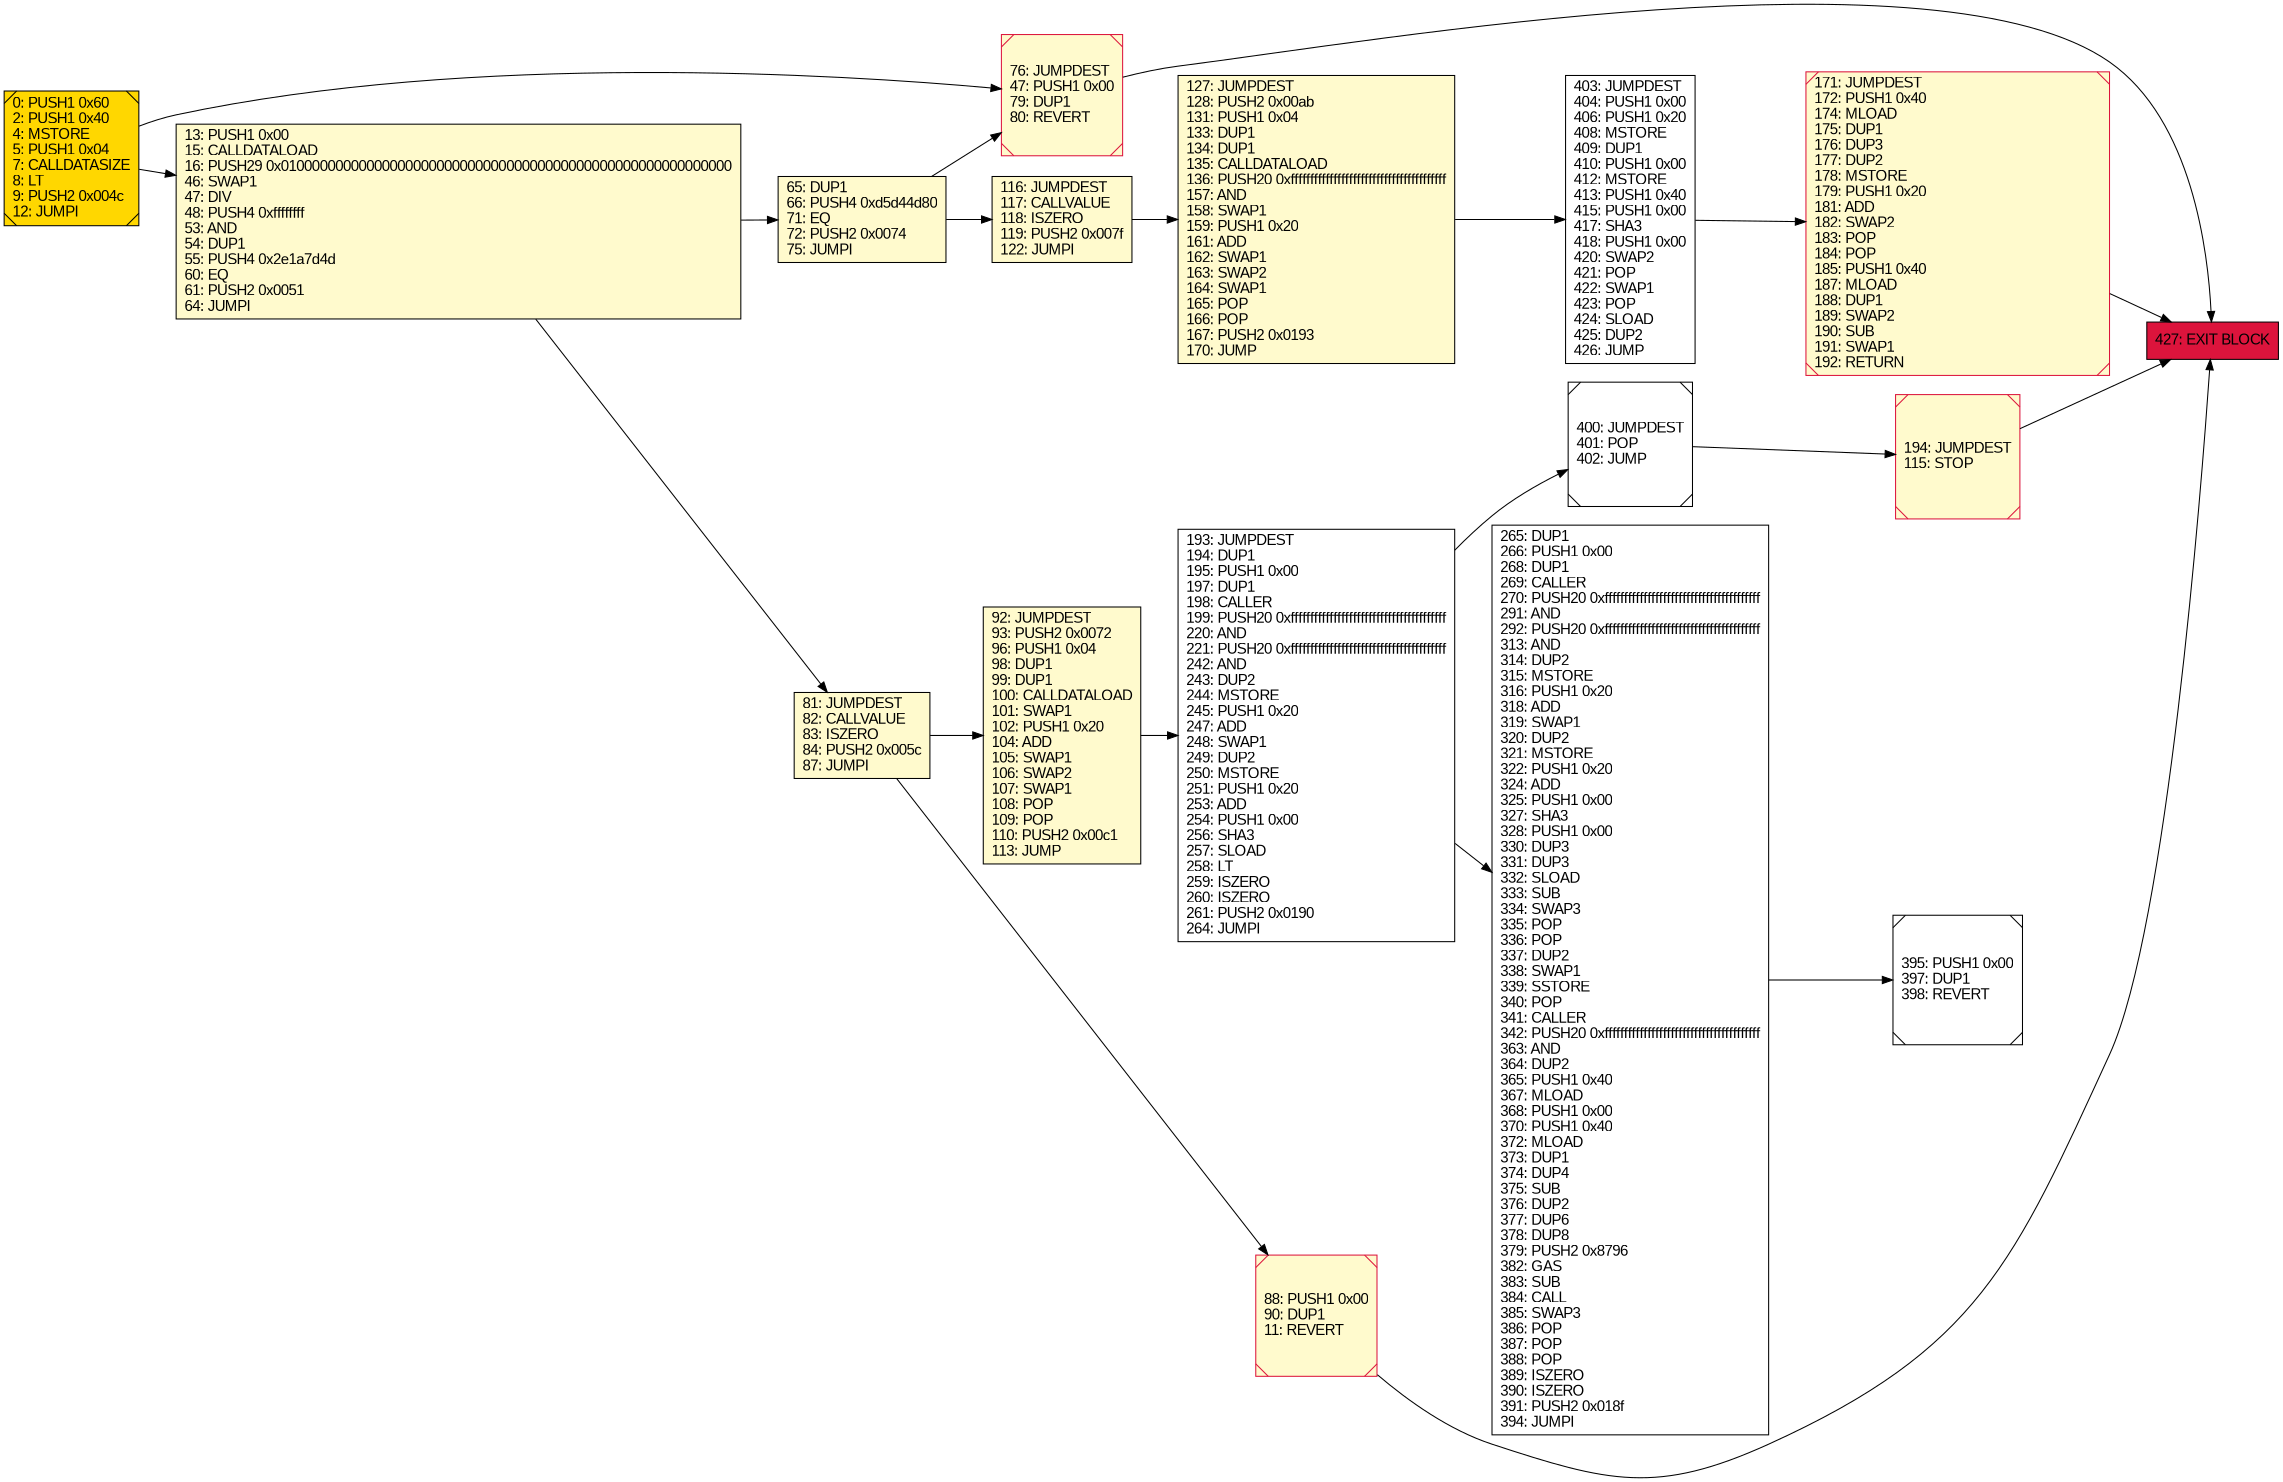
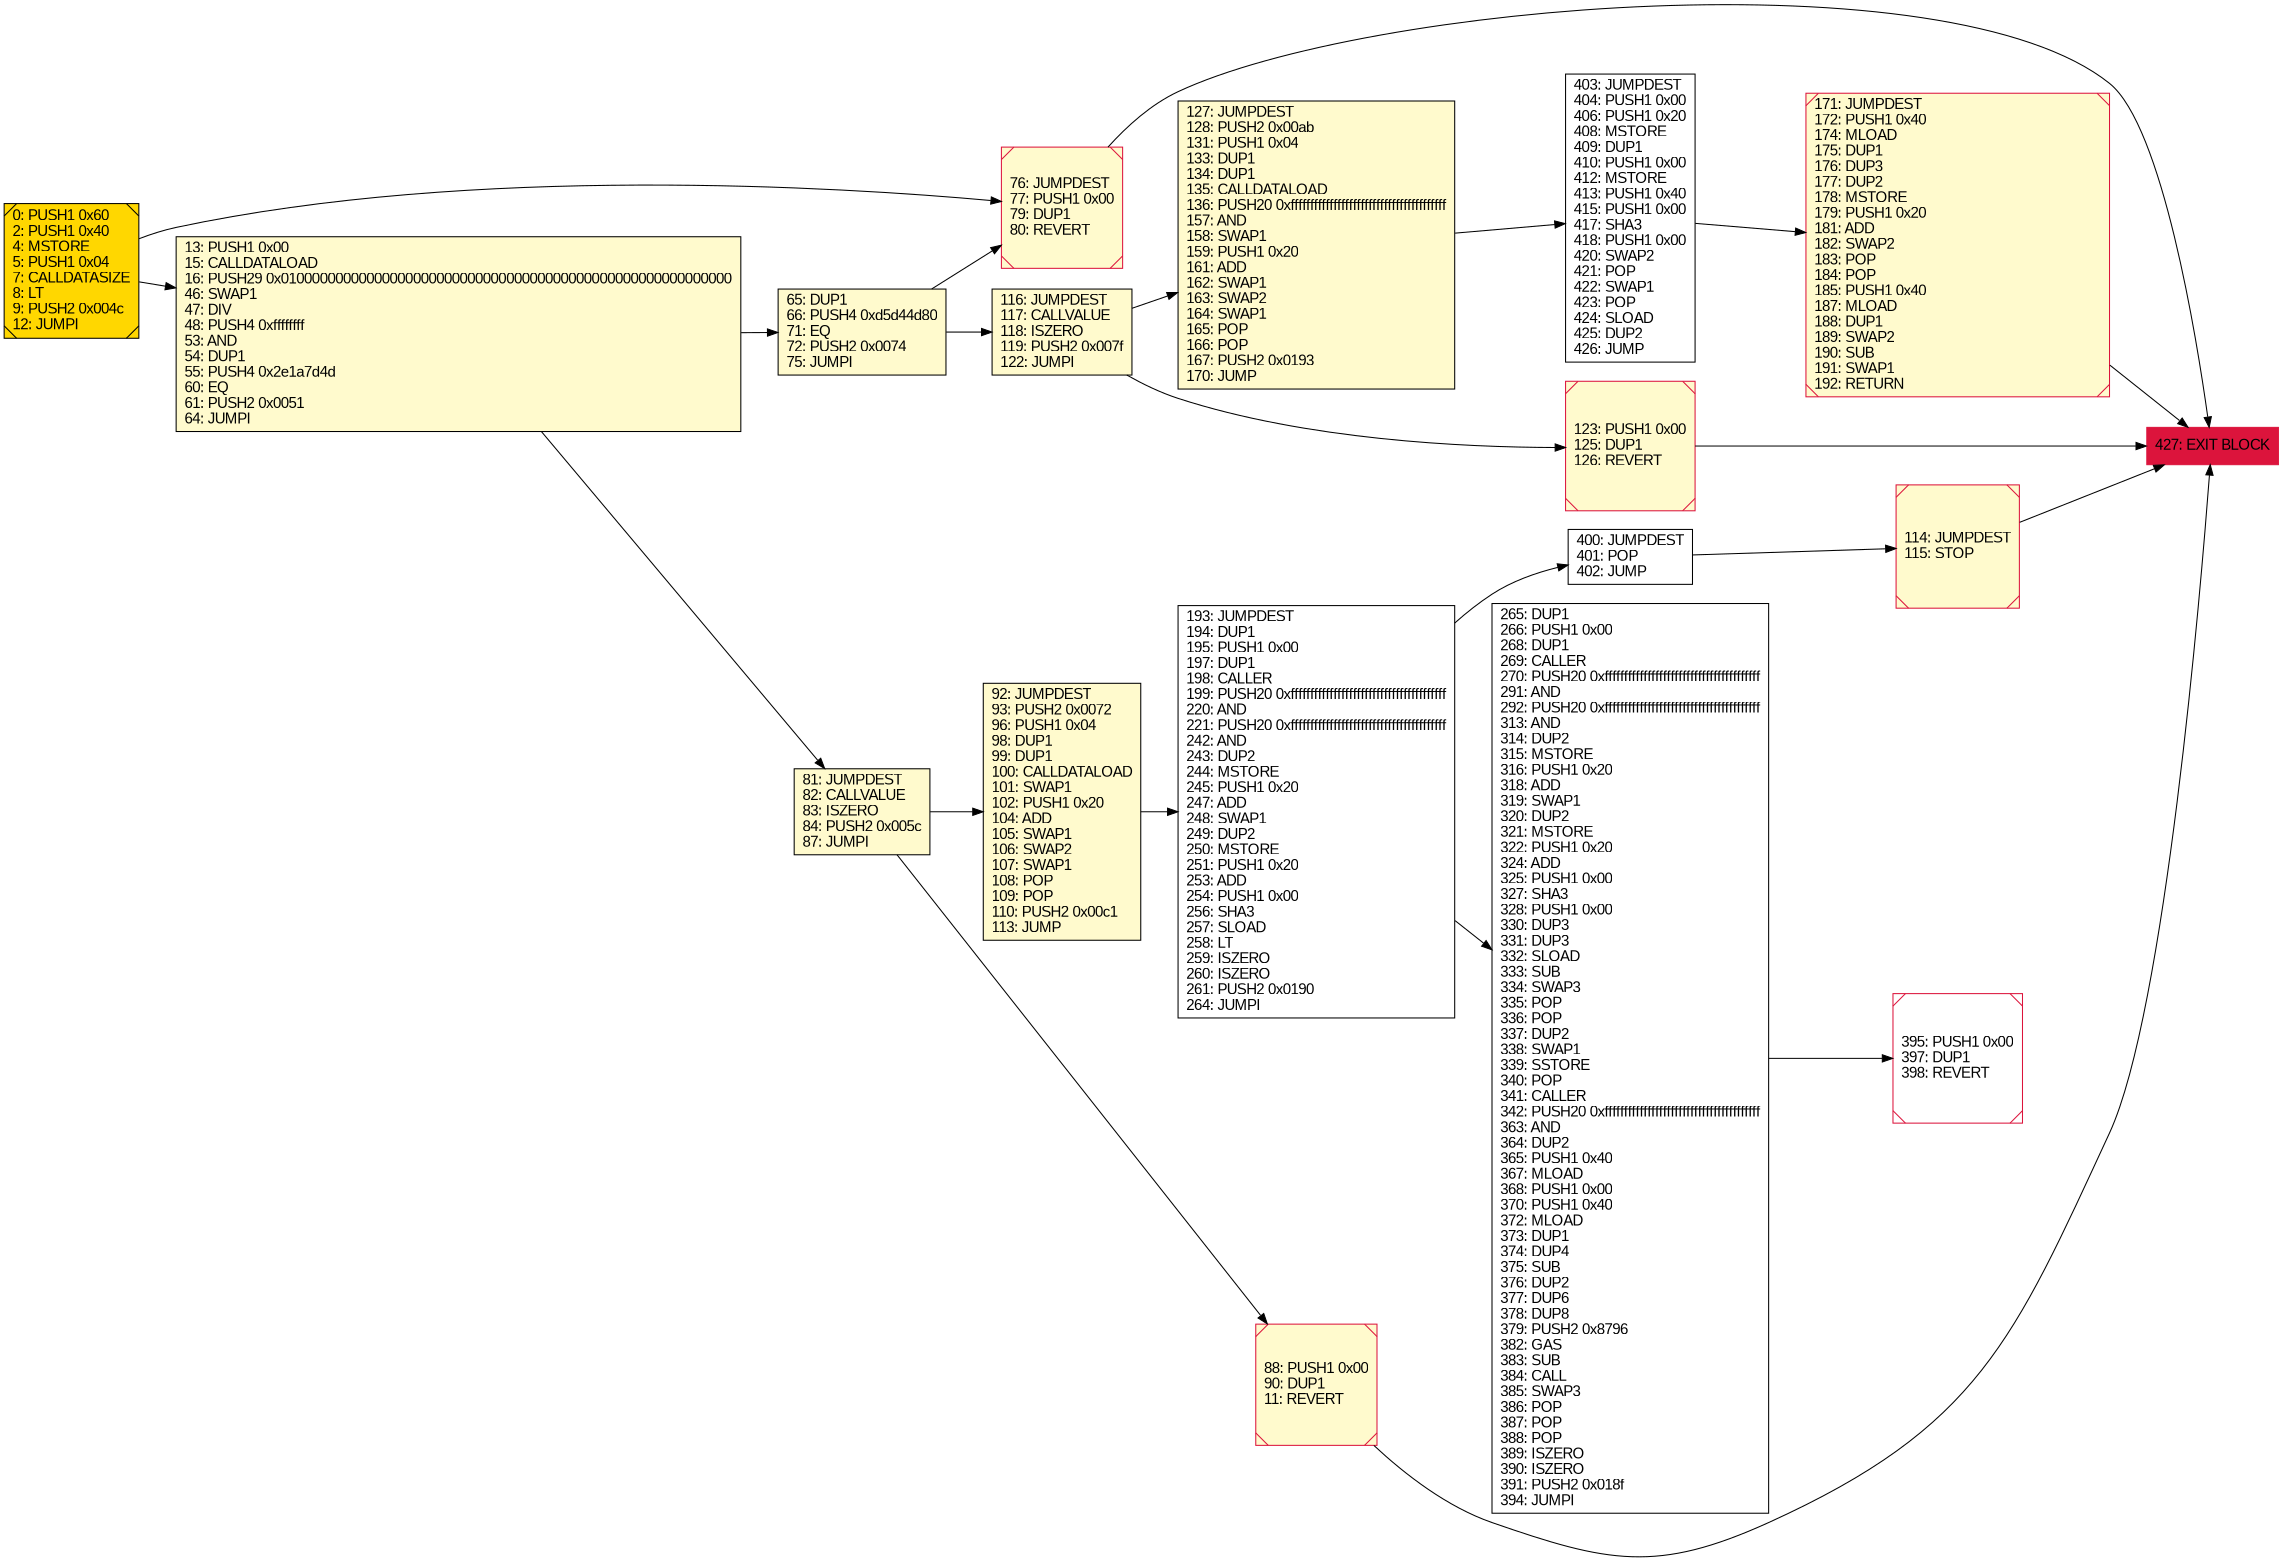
node "76: JUMPDEST 47: PUSH1 0x00 79: DUP1 80: REVERT": label "76: JUMPDEST 47: PUSH1 0x00 79: DUP1 80: REVERT" -> "76: JUMPDEST 77: PUSH1 0x00 79: DUP1 80: REVERT"
node "427: EXIT BLOCK": color black -> crimson
node "400: JUMPDEST 401: POP 402: JUMP": shape Msquare -> box
node "123: PUSH1 0x00 125: DUP1 126: REVERT": added
node "194: JUMPDEST 115: STOP": label "194: JUMPDEST 115: STOP" -> "114: JUMPDEST 115: STOP"
node "395: PUSH1 0x00 397: DUP1 398: REVERT": color black -> crimson
